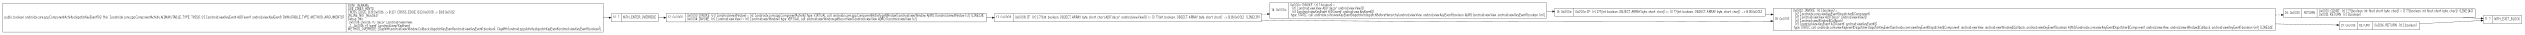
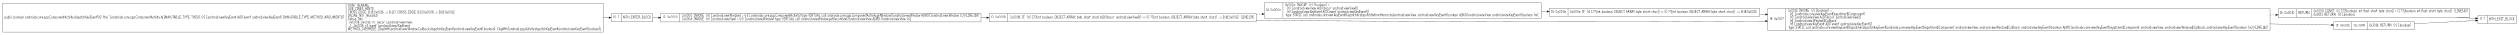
node "16: 0x0010": text "0x0011: RETURN  (r1 I:boolean)" -> "2x0011: RETURN  (r1 I:boolean)"
node "10: ?": text "MTH_ENTER_OVERRIDE" -> "MTH_ENTER_BLOCK"
